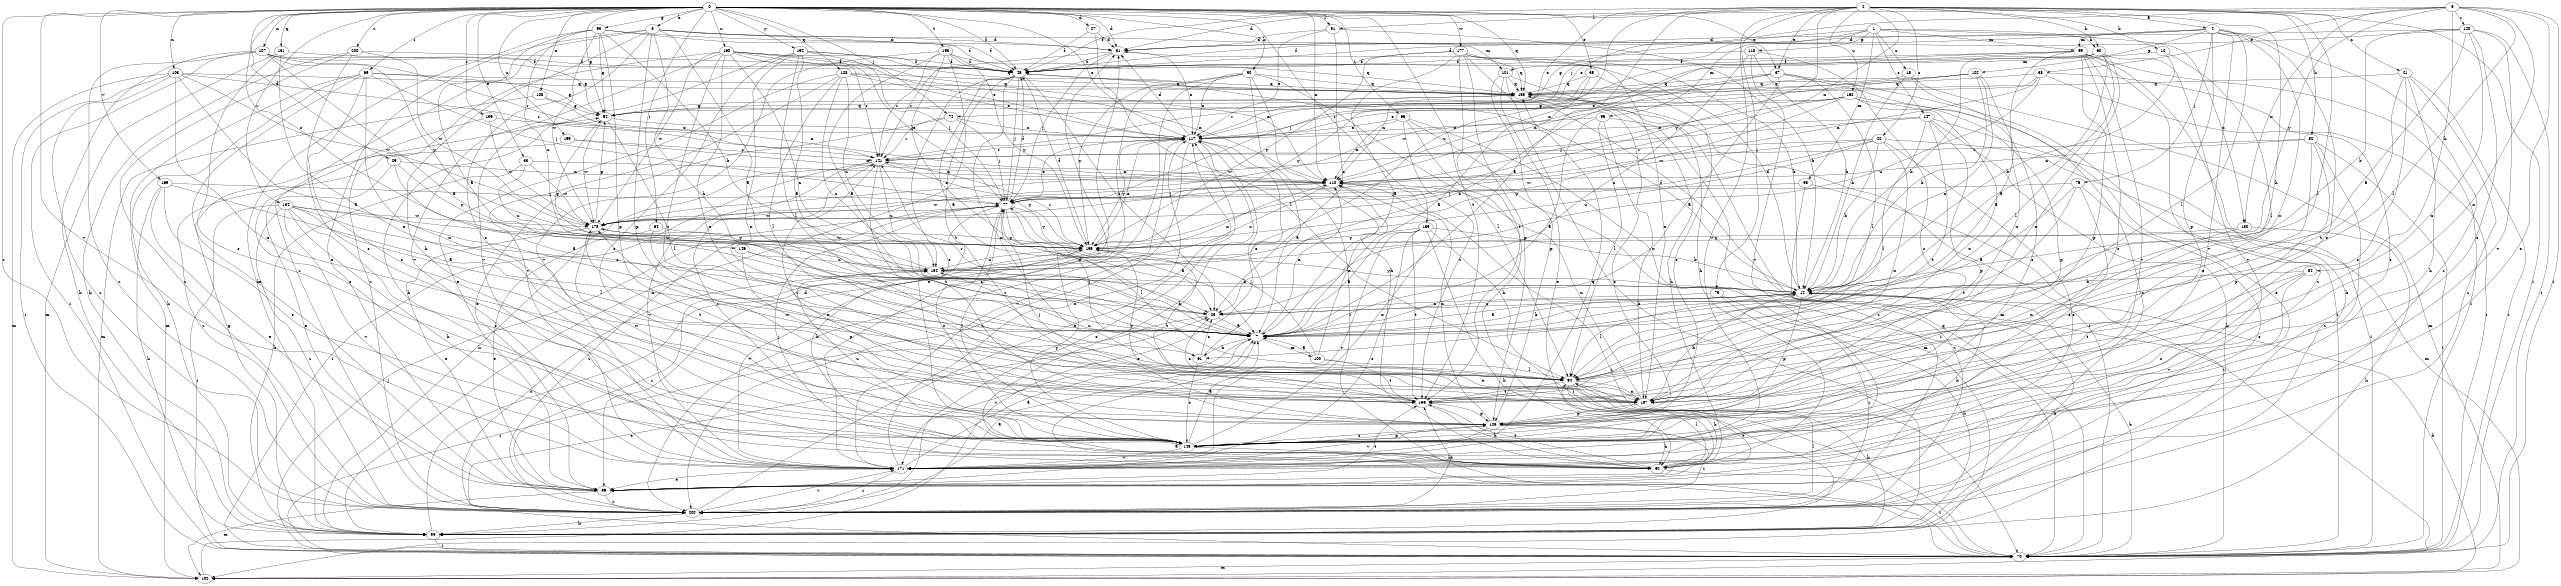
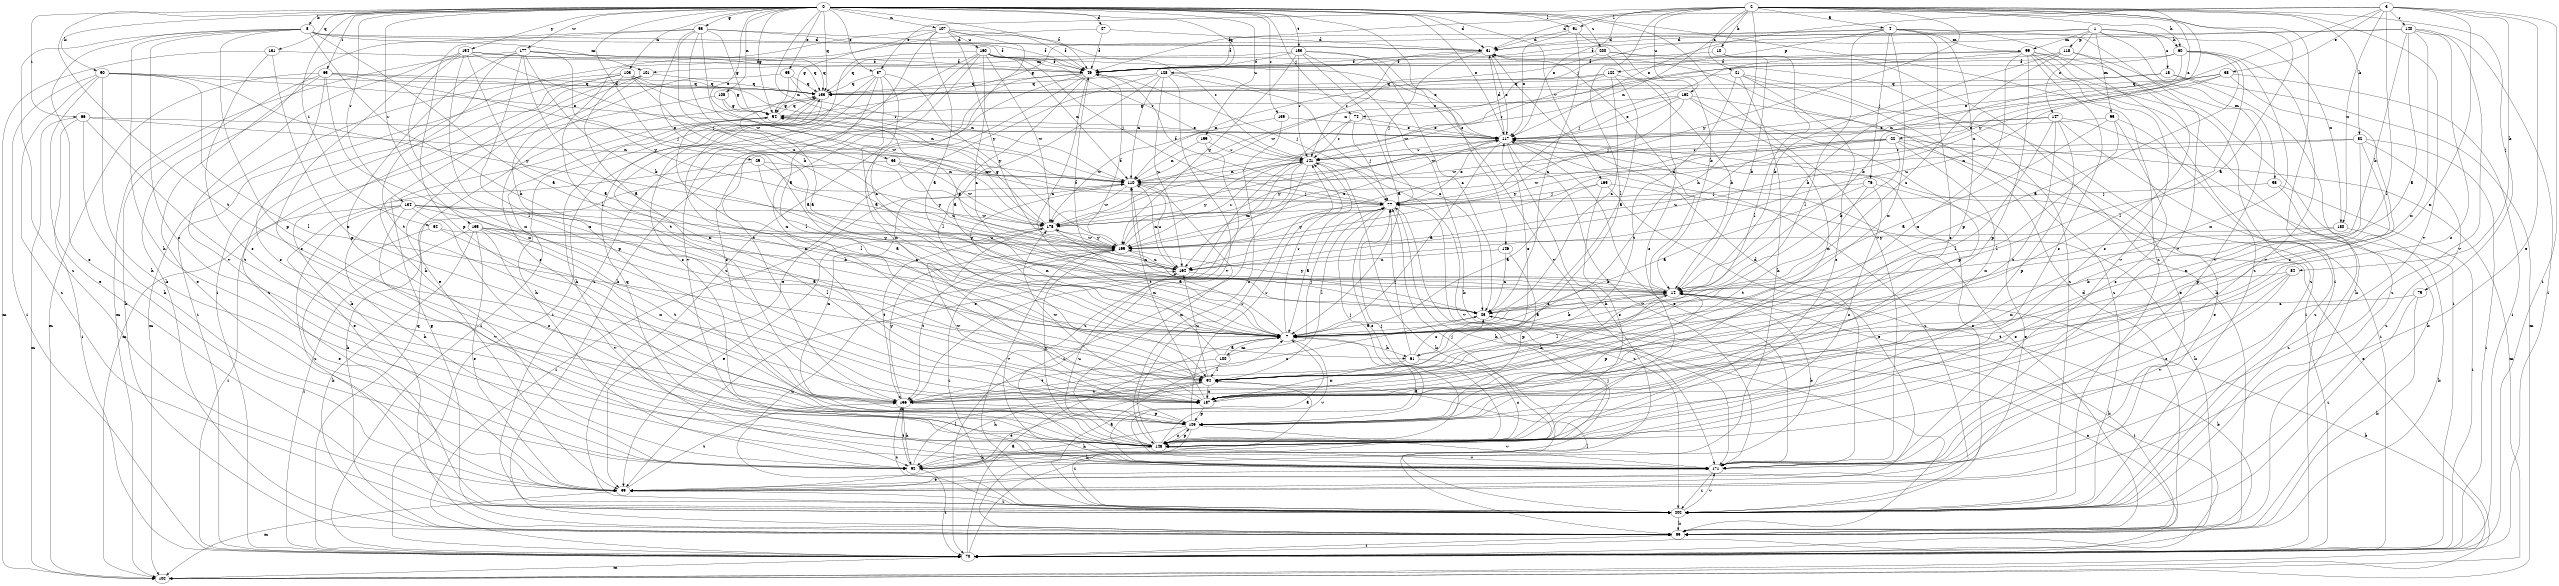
edge "0" -> "160": now "107" -> "160"
edge "178" -> "7": added, label "a"
